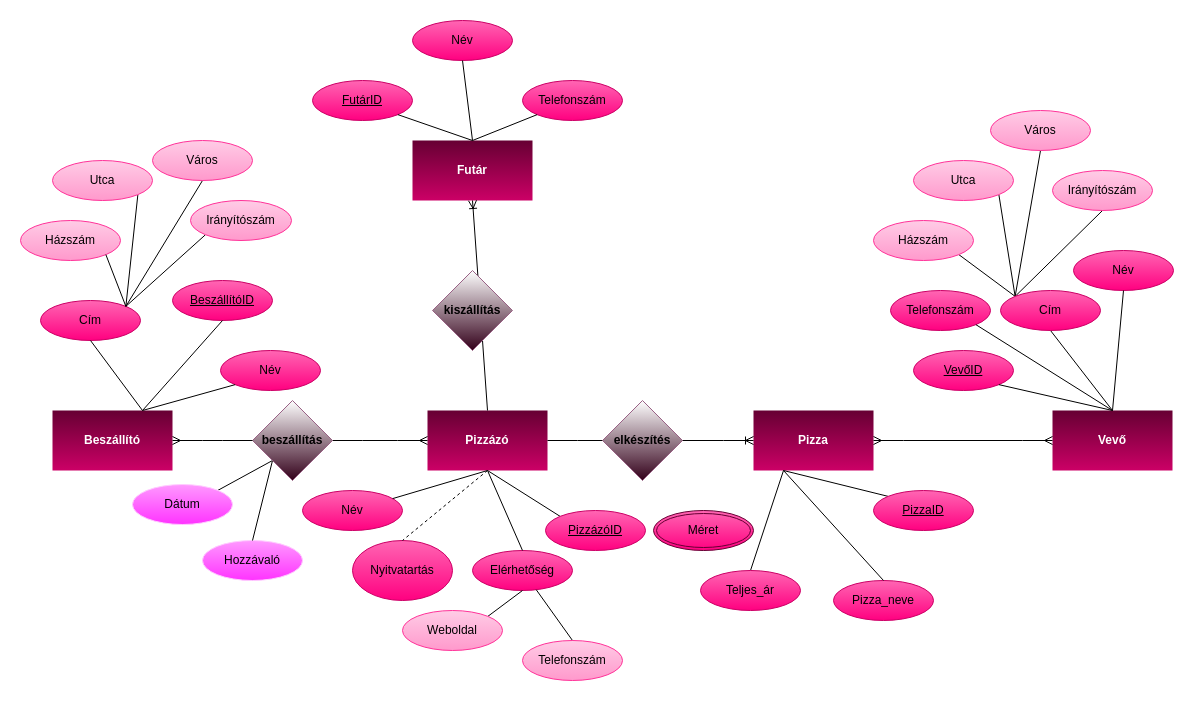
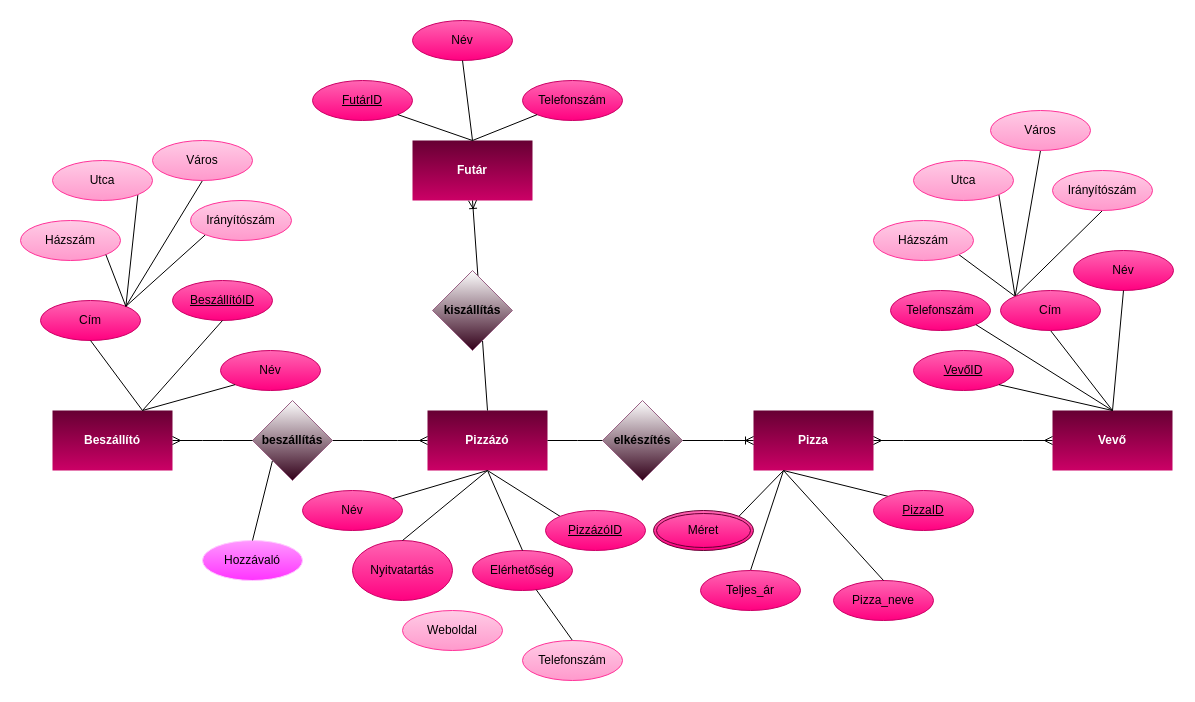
edge "beszállítás" -- "Dátum": removed
edge "Pizza" -- "Méret": added
node "Dátum": removed
edge "Pizzázó" -- "Nyitvatartás": style dashed -> solid
edge "Elérhetőség" -- "Weboldal": removed
